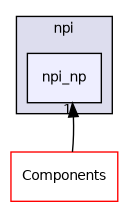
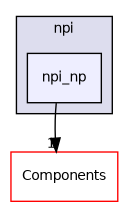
edge "Components" -> "npi_np": reversed
